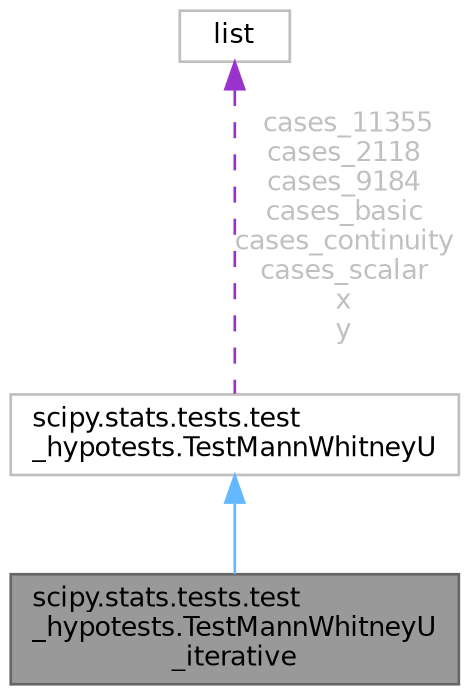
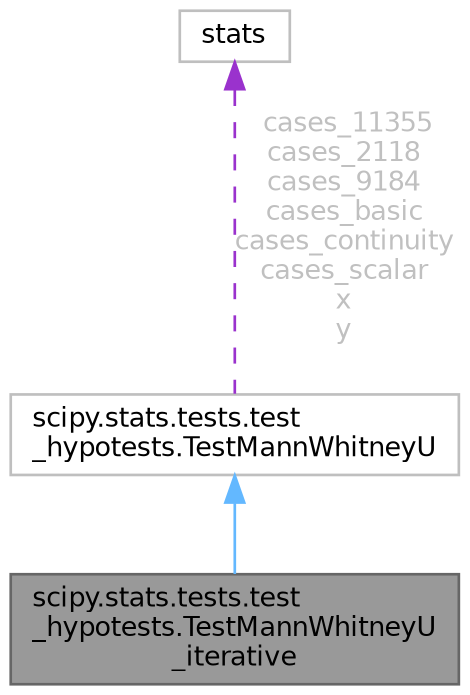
node "list": label "list" -> "stats"
